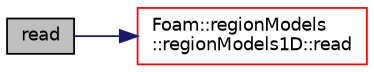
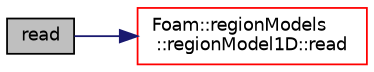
node "Foam::regionModels ::regionModels1D::read": label "Foam::regionModels ::regionModels1D::read" -> "Foam::regionModels ::regionModel1D::read"
